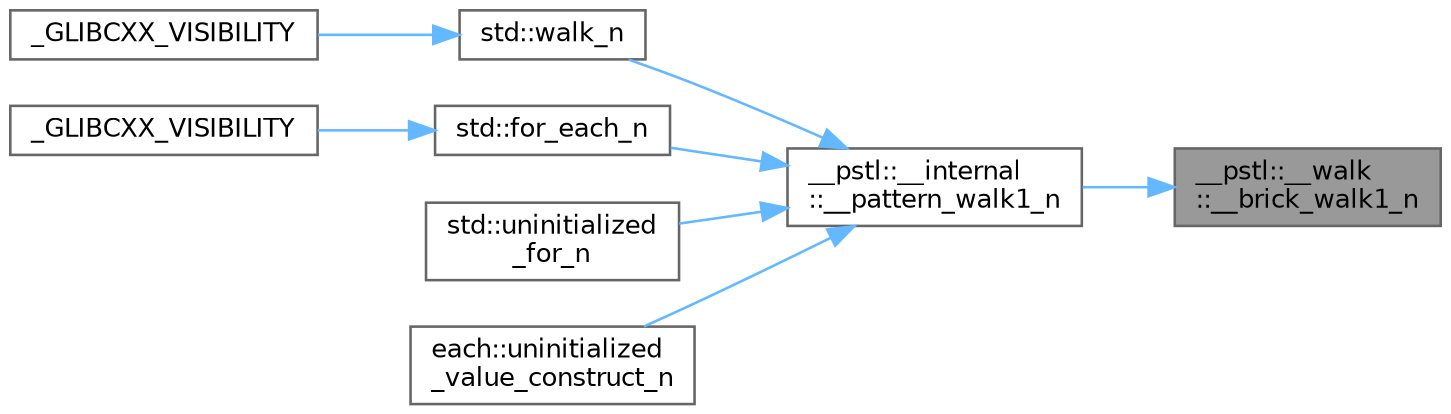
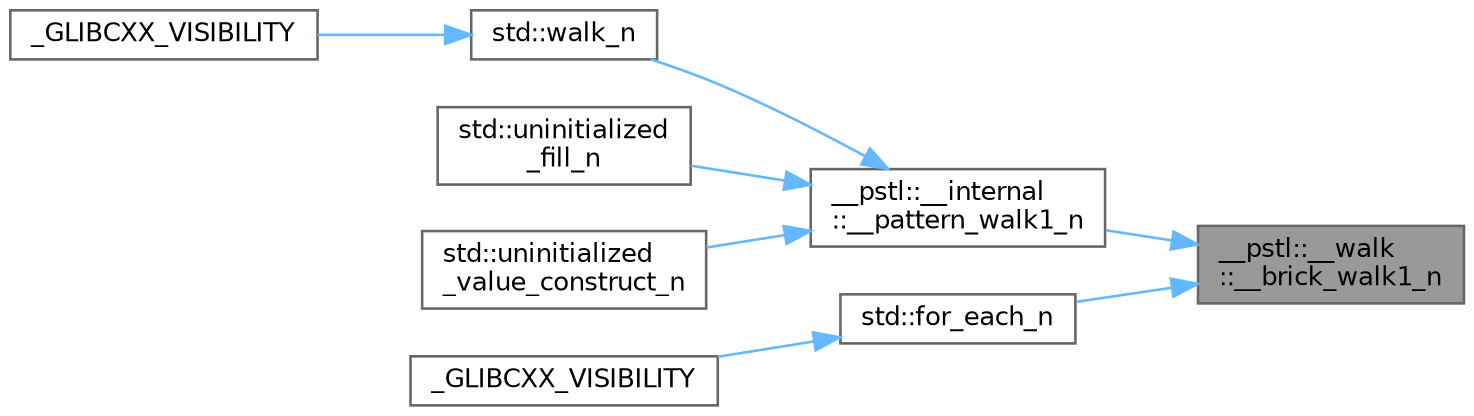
edge "std::for_each_n" -> "__pstl::__internal ::__pattern_walk1_n": now "std::for_each_n" -> "__pstl::__walk ::__brick_walk1_n"
node "std::uninitialized _for_n": label "std::uninitialized _for_n" -> "std::uninitialized _fill_n"
node "each::uninitialized _value_construct_n": label "each::uninitialized _value_construct_n" -> "std::uninitialized _value_construct_n"
